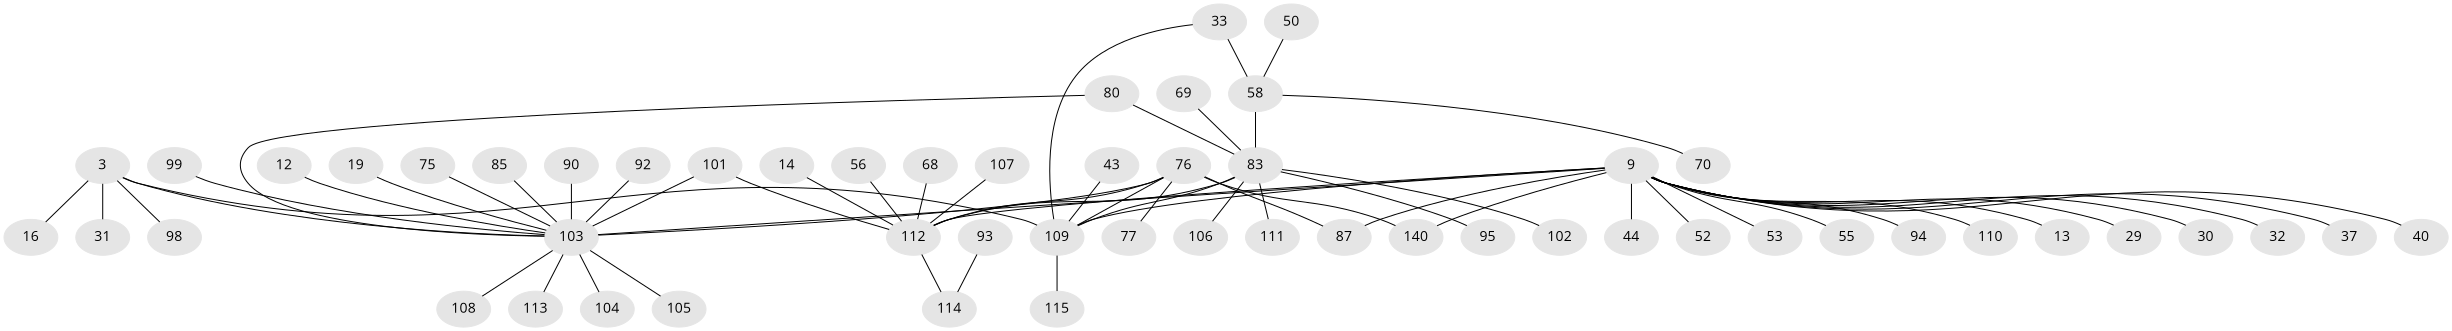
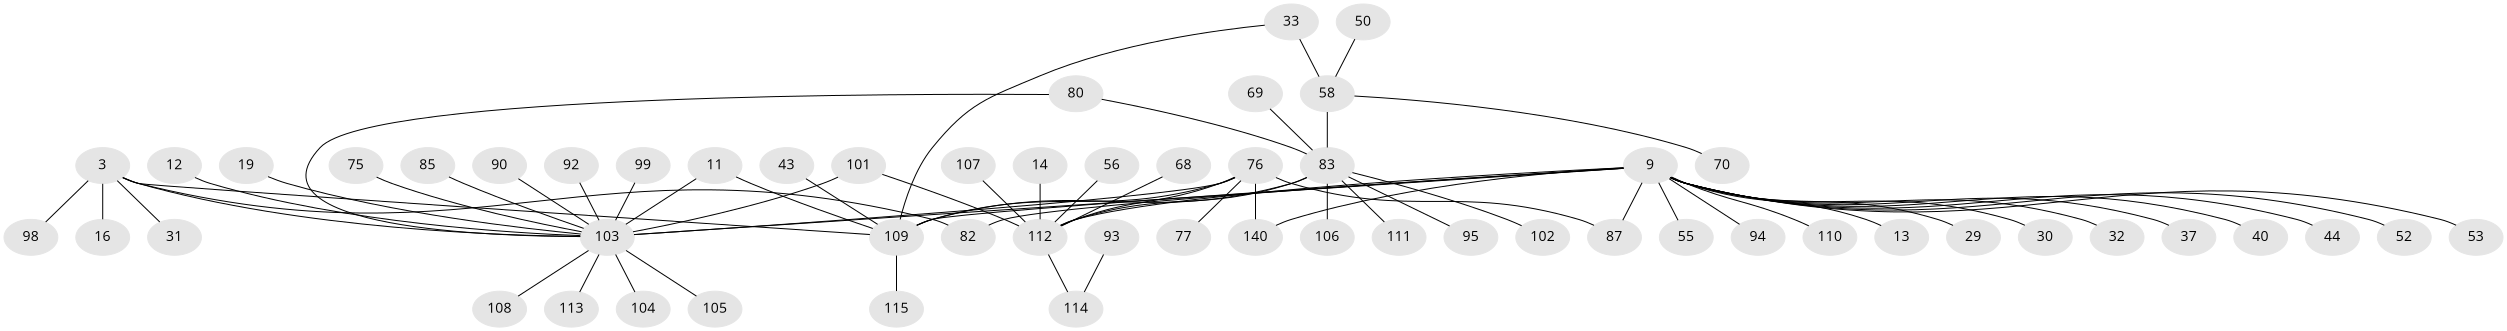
node "11": added
node "82": added
